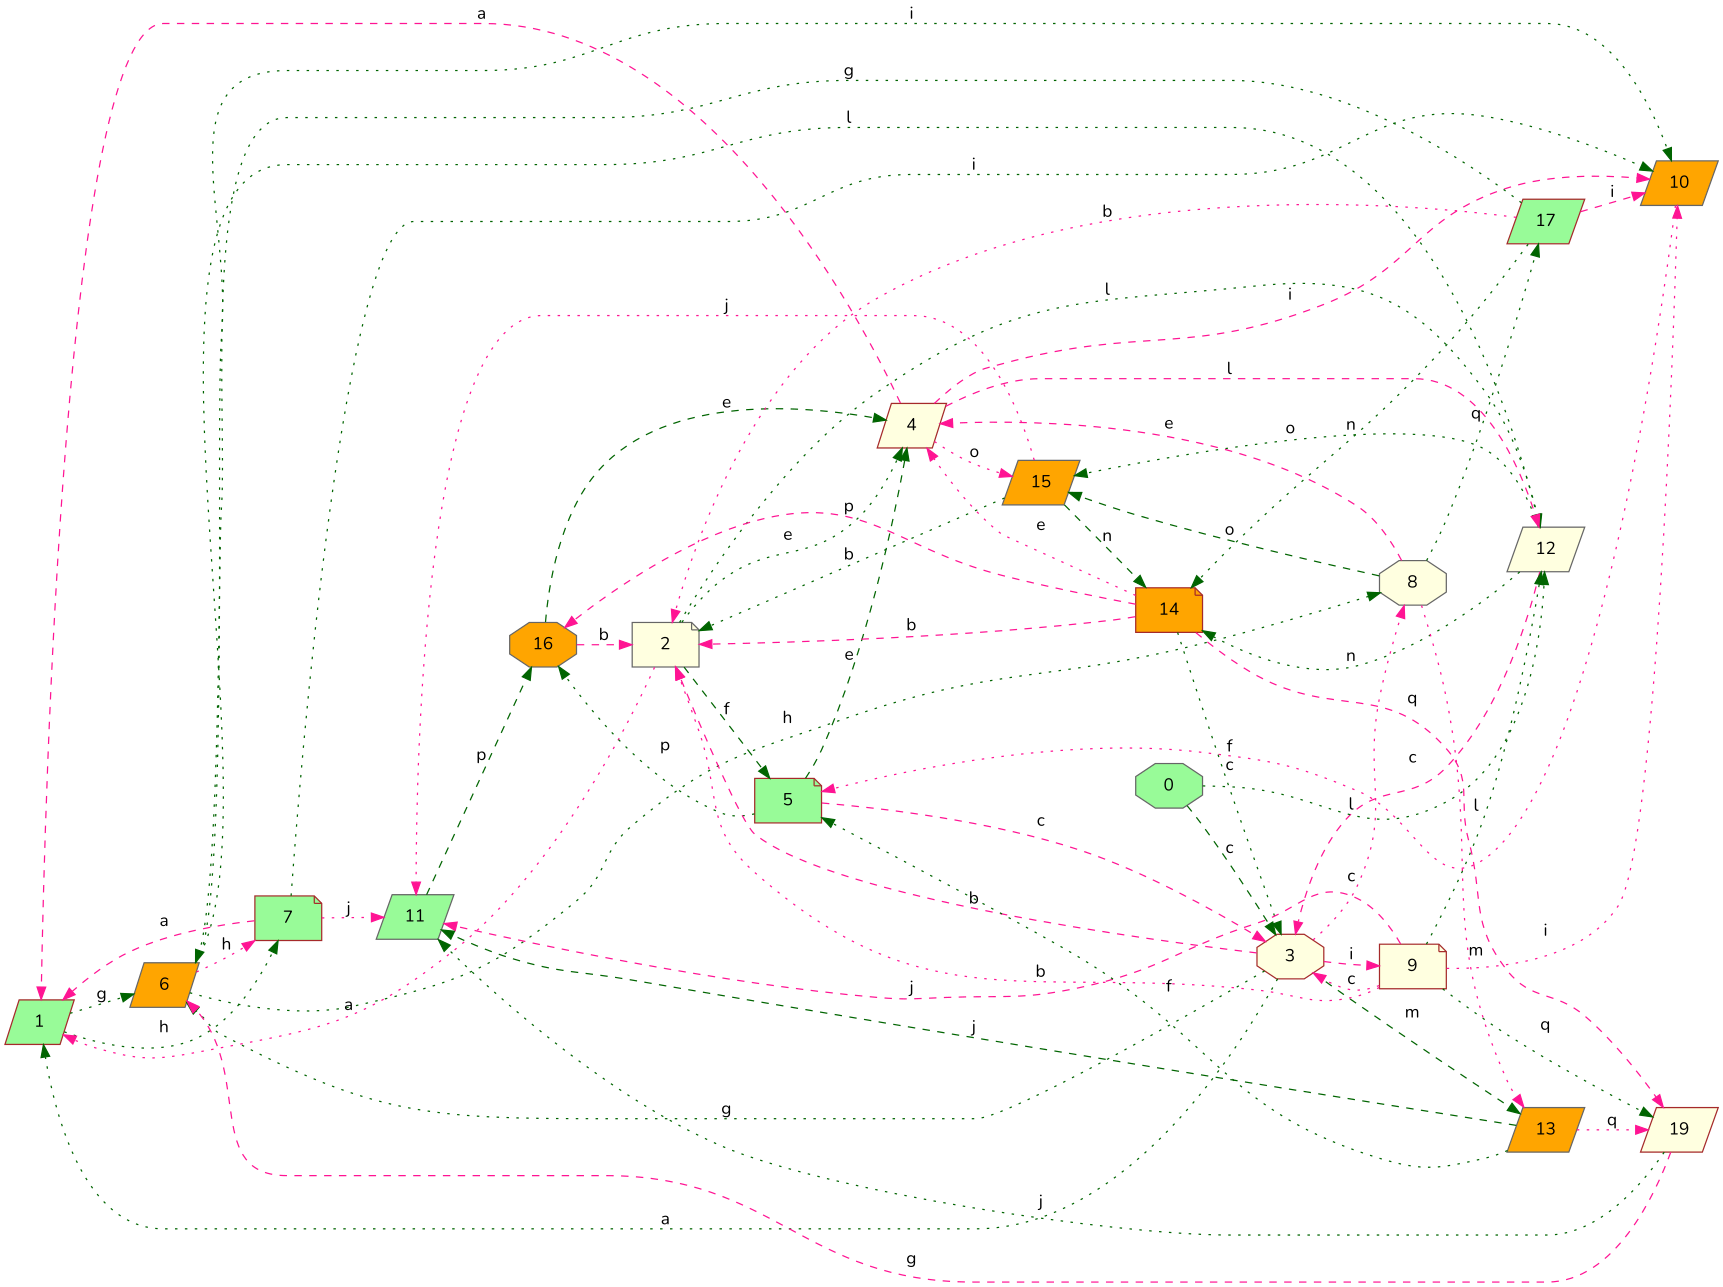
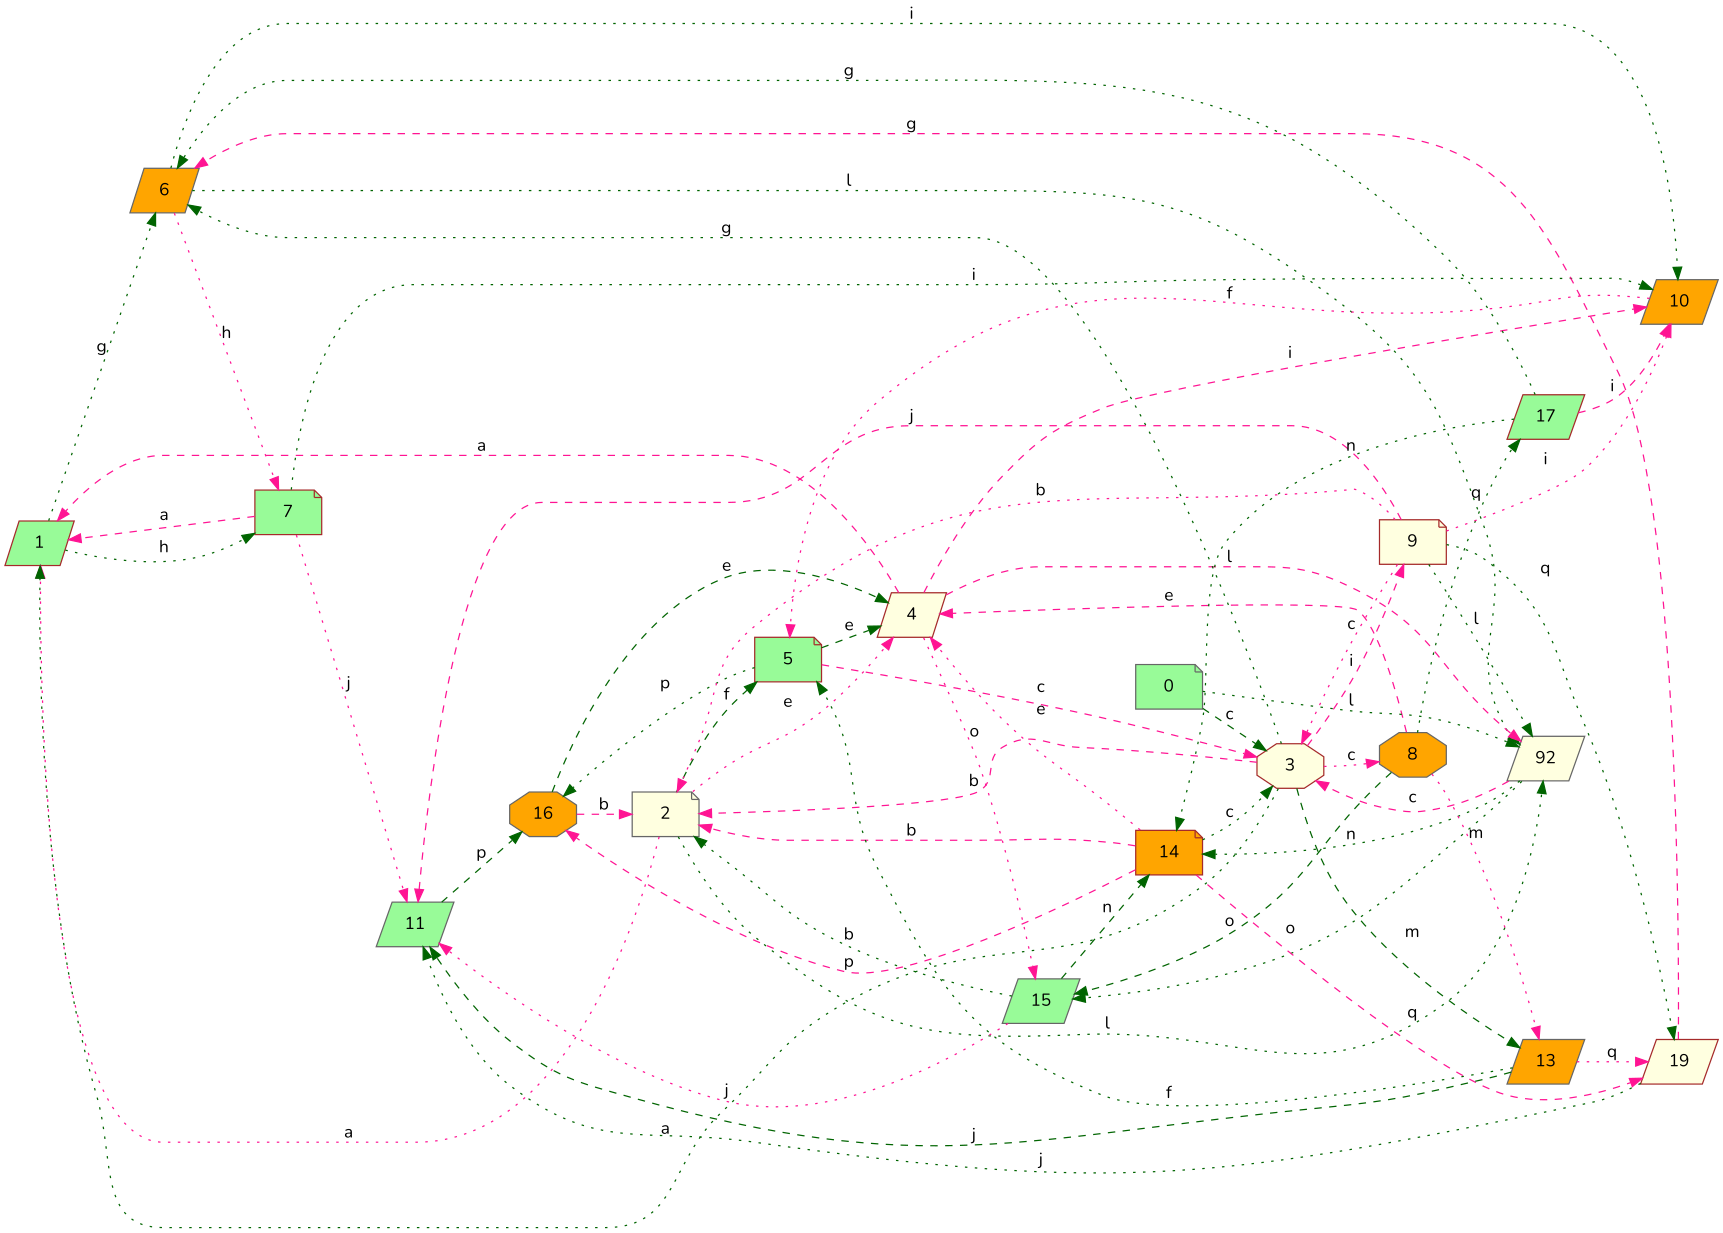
edge "17" -> "2": removed, label "b"
node "15": fillcolor orange -> palegreen
node "12": label "12" -> "92"
edge "2" -> "4": color darkgreen -> deeppink
node "8": fillcolor lightyellow -> orange
edge "6" -> "8": removed, label "h"
node "0": shape octagon -> note
